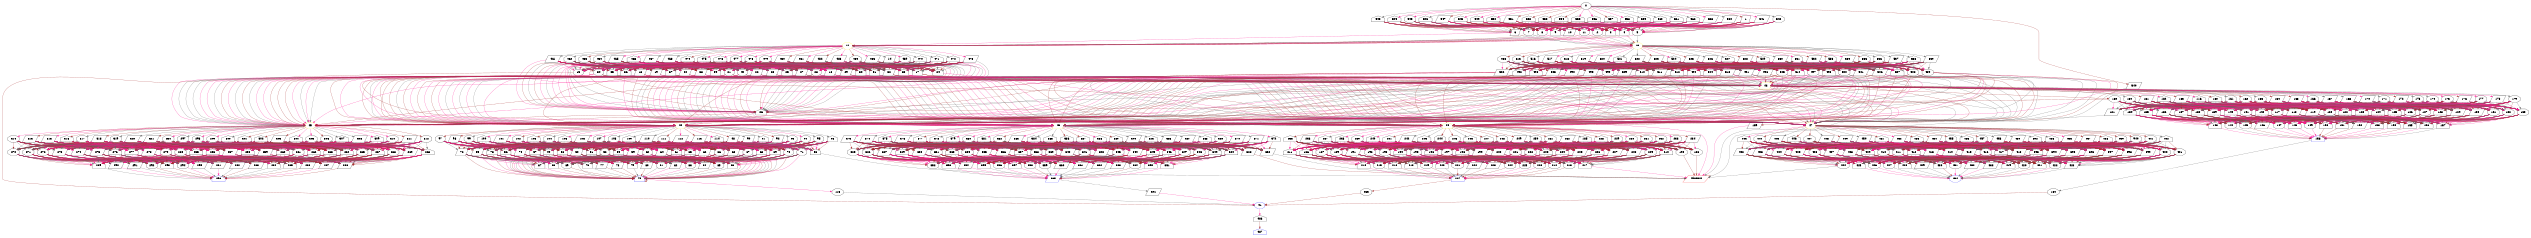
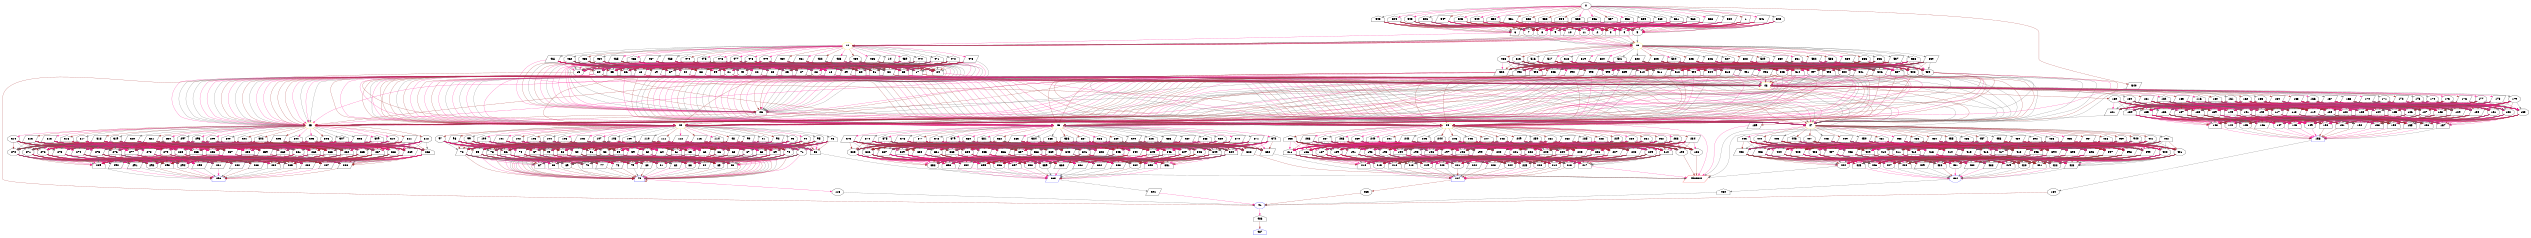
edge "169" -> "26": now "479" -> "26"
node "460": added
